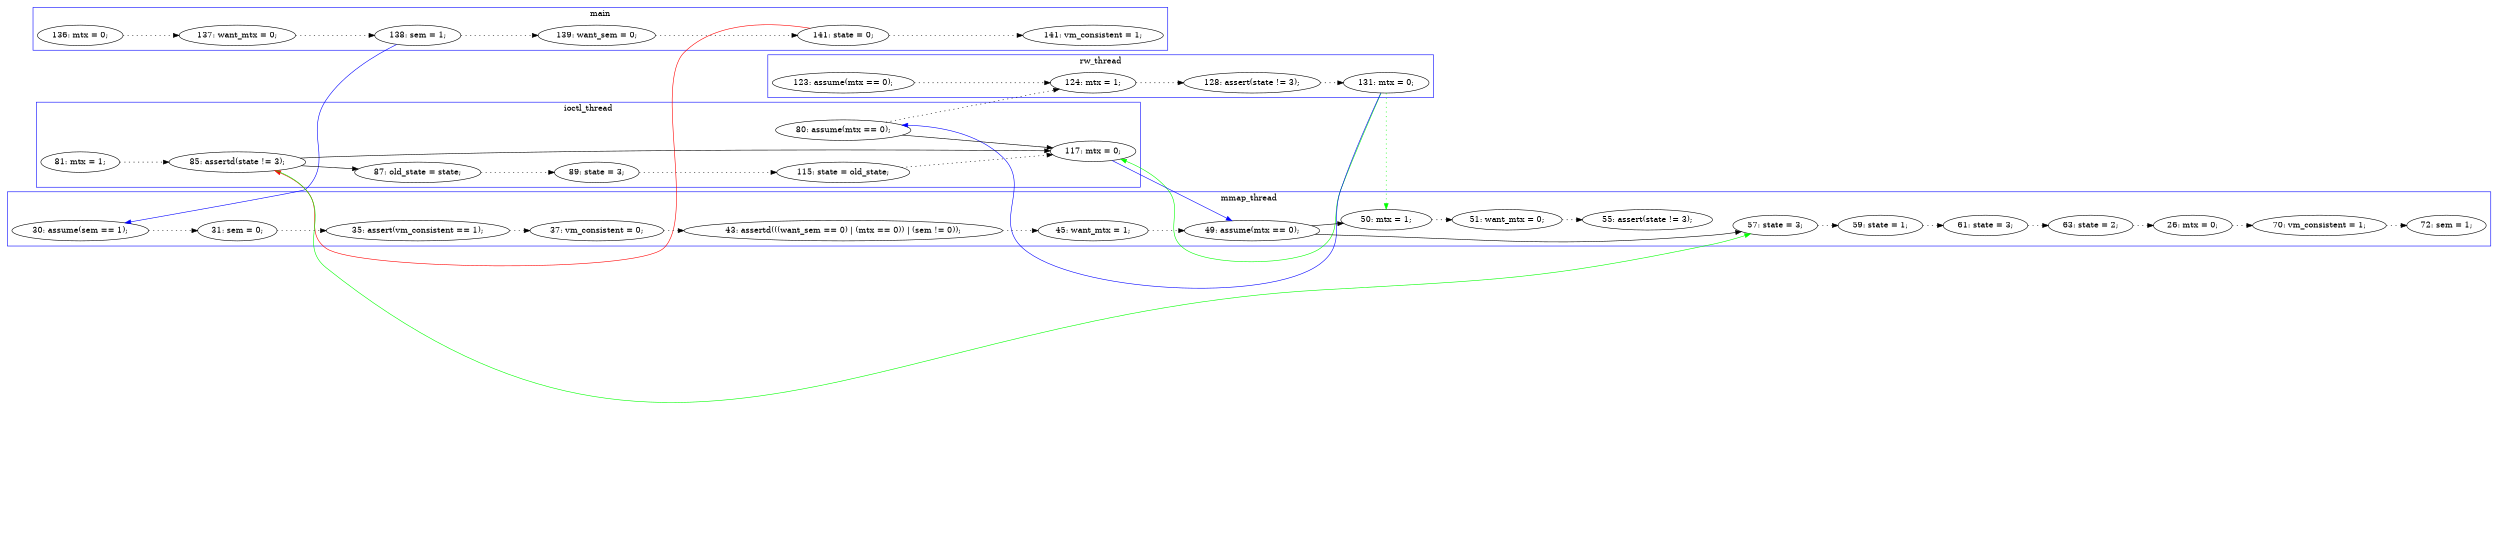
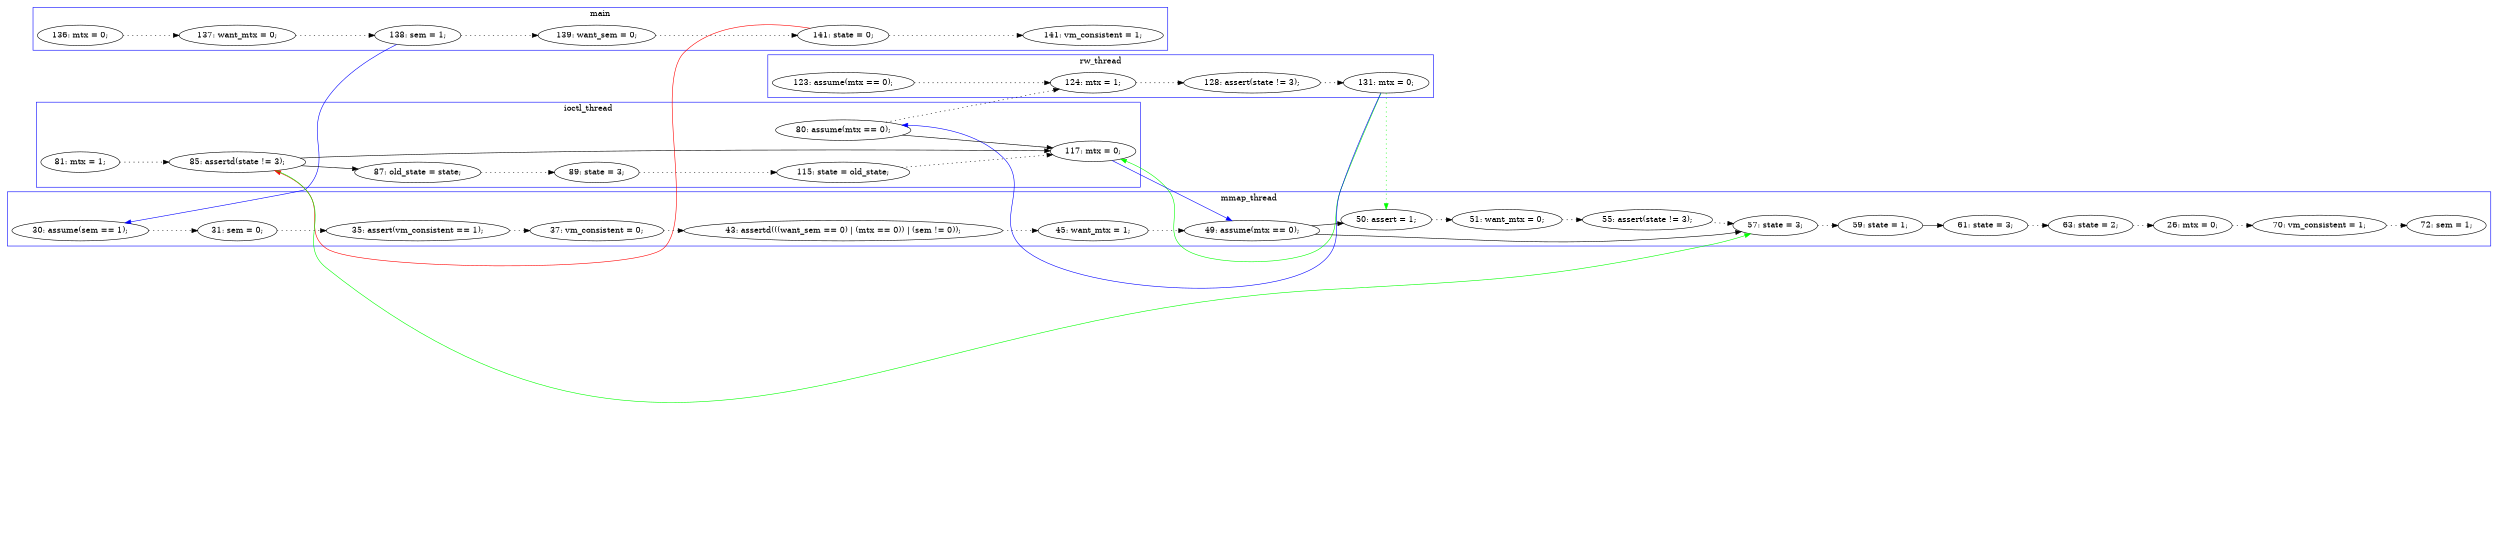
node "50: mtx = 1;": label "50: mtx = 1;" -> "50: assert = 1;"
edge "55: assert(state != 3);" -> "57: state = 3;": added
edge "59: state = 1;" -> "61: state = 3;": style dotted -> solid
